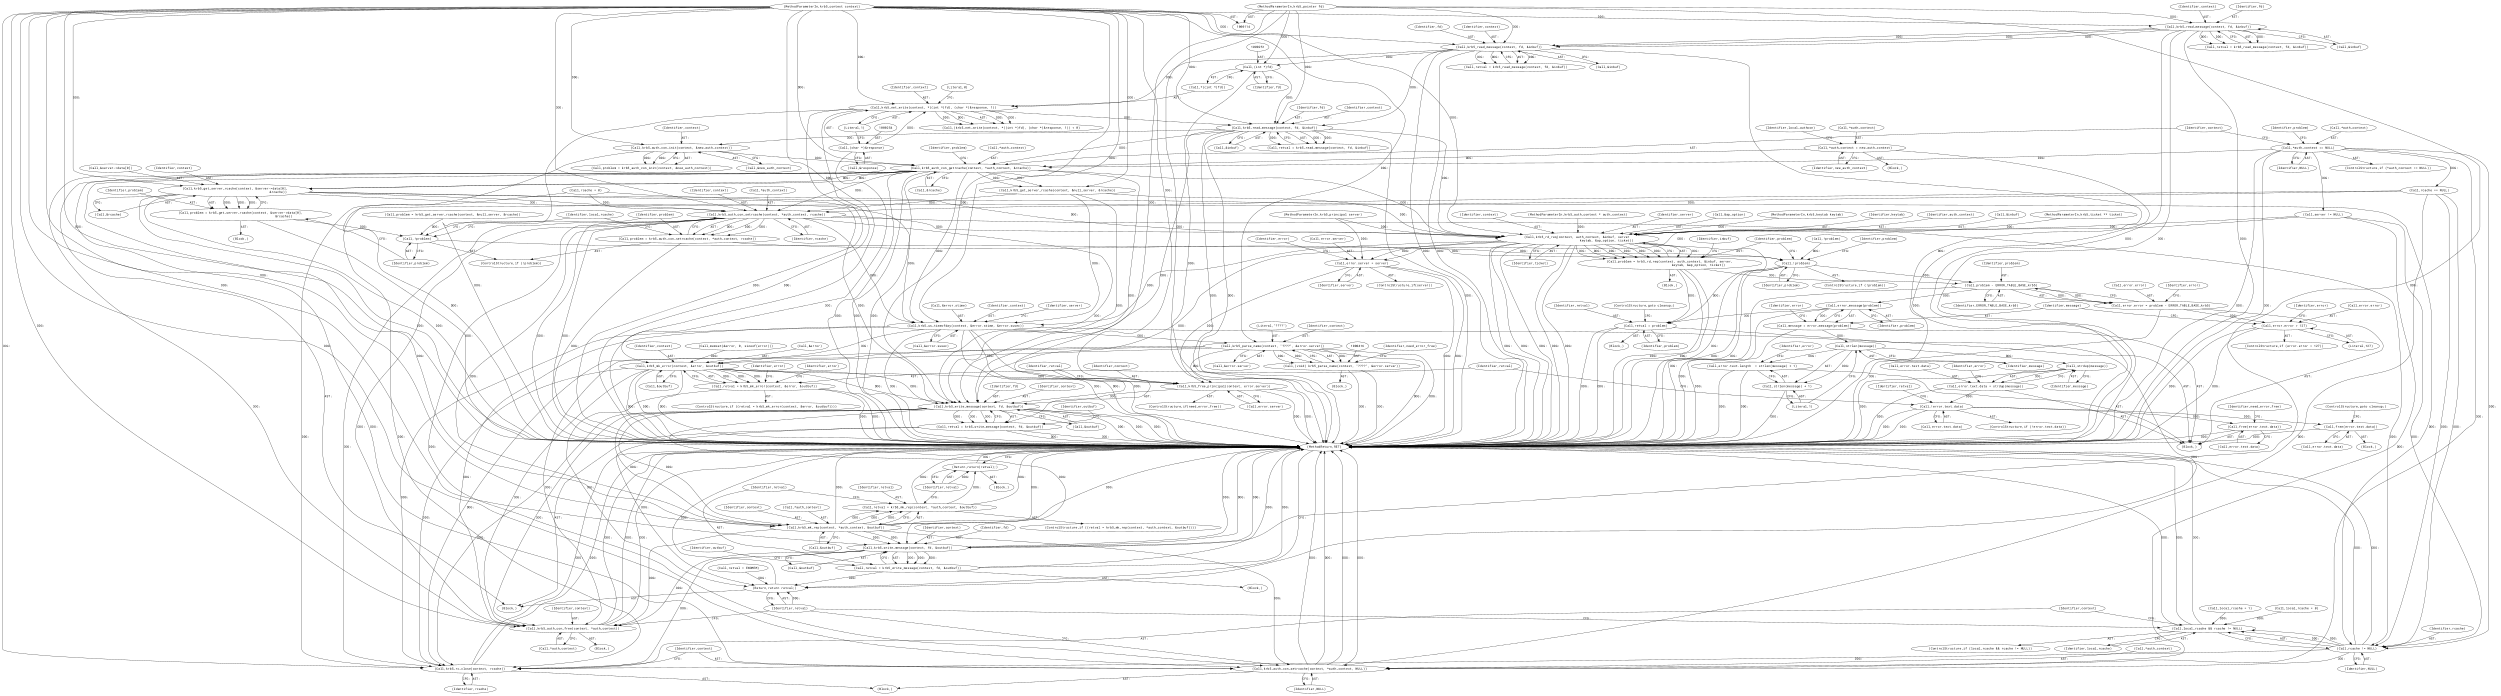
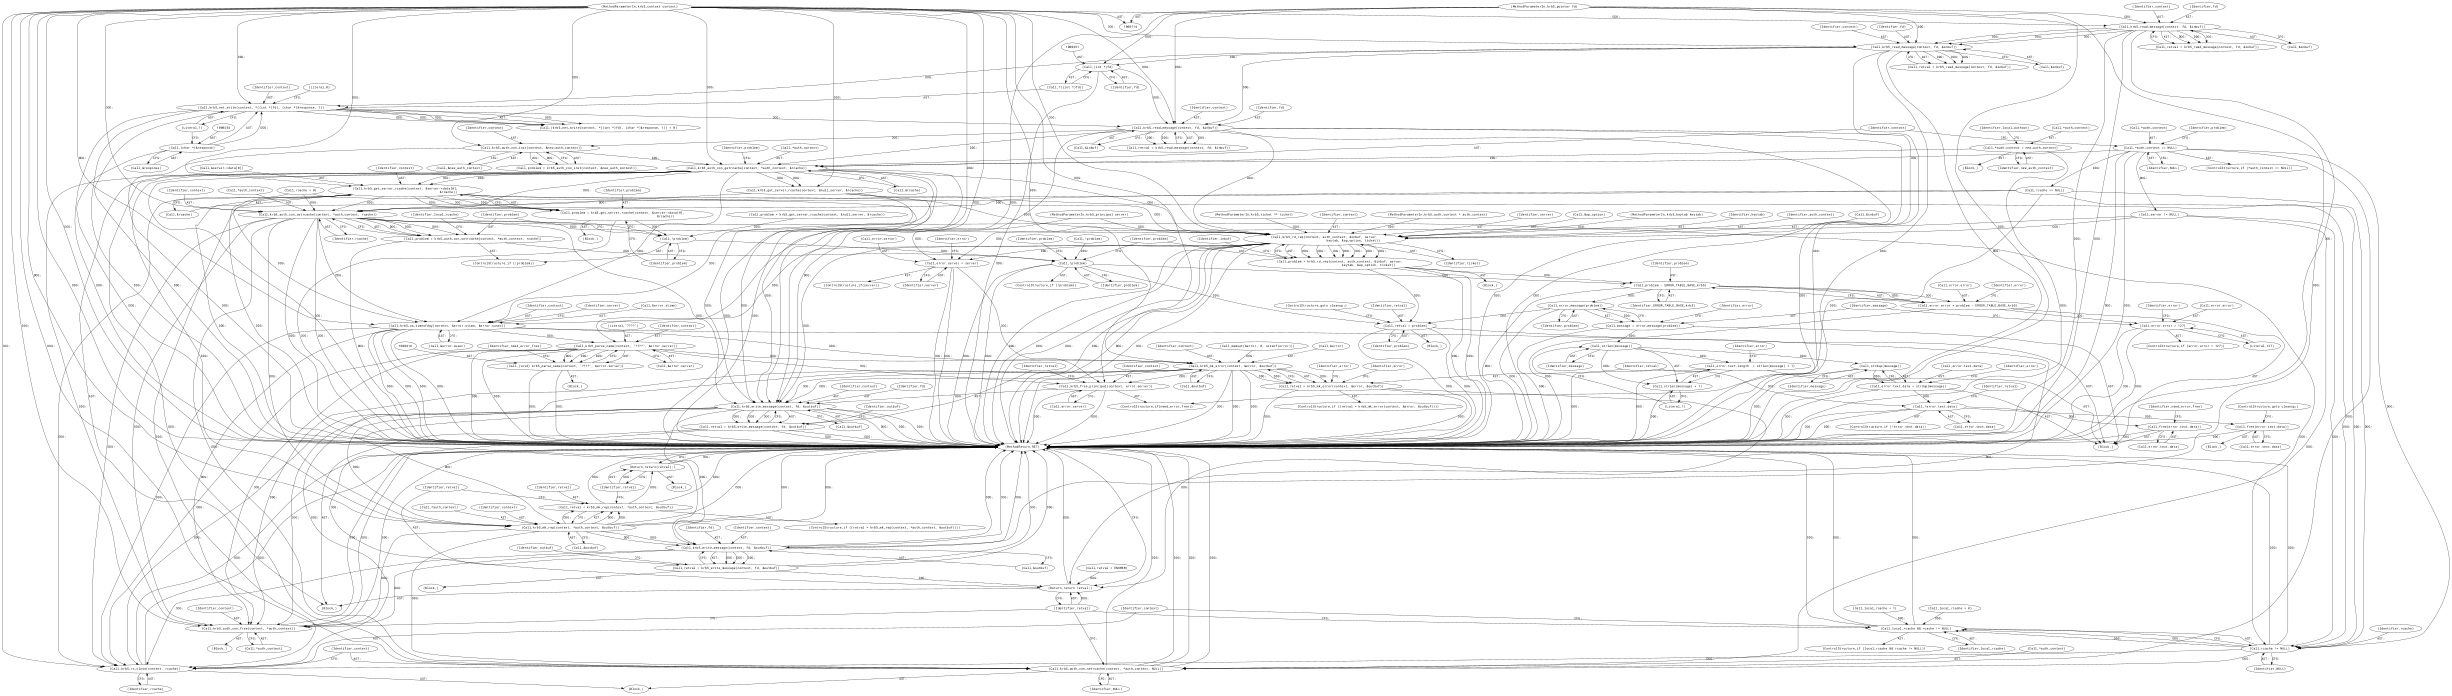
edge "(Call,rcache == NULL)" -> "(Call,krb5_auth_con_setrcache(context, *auth_context, NULL))": now "(Call,rcache == NULL)" -> "(ControlStructure,if(need_error_free))"
